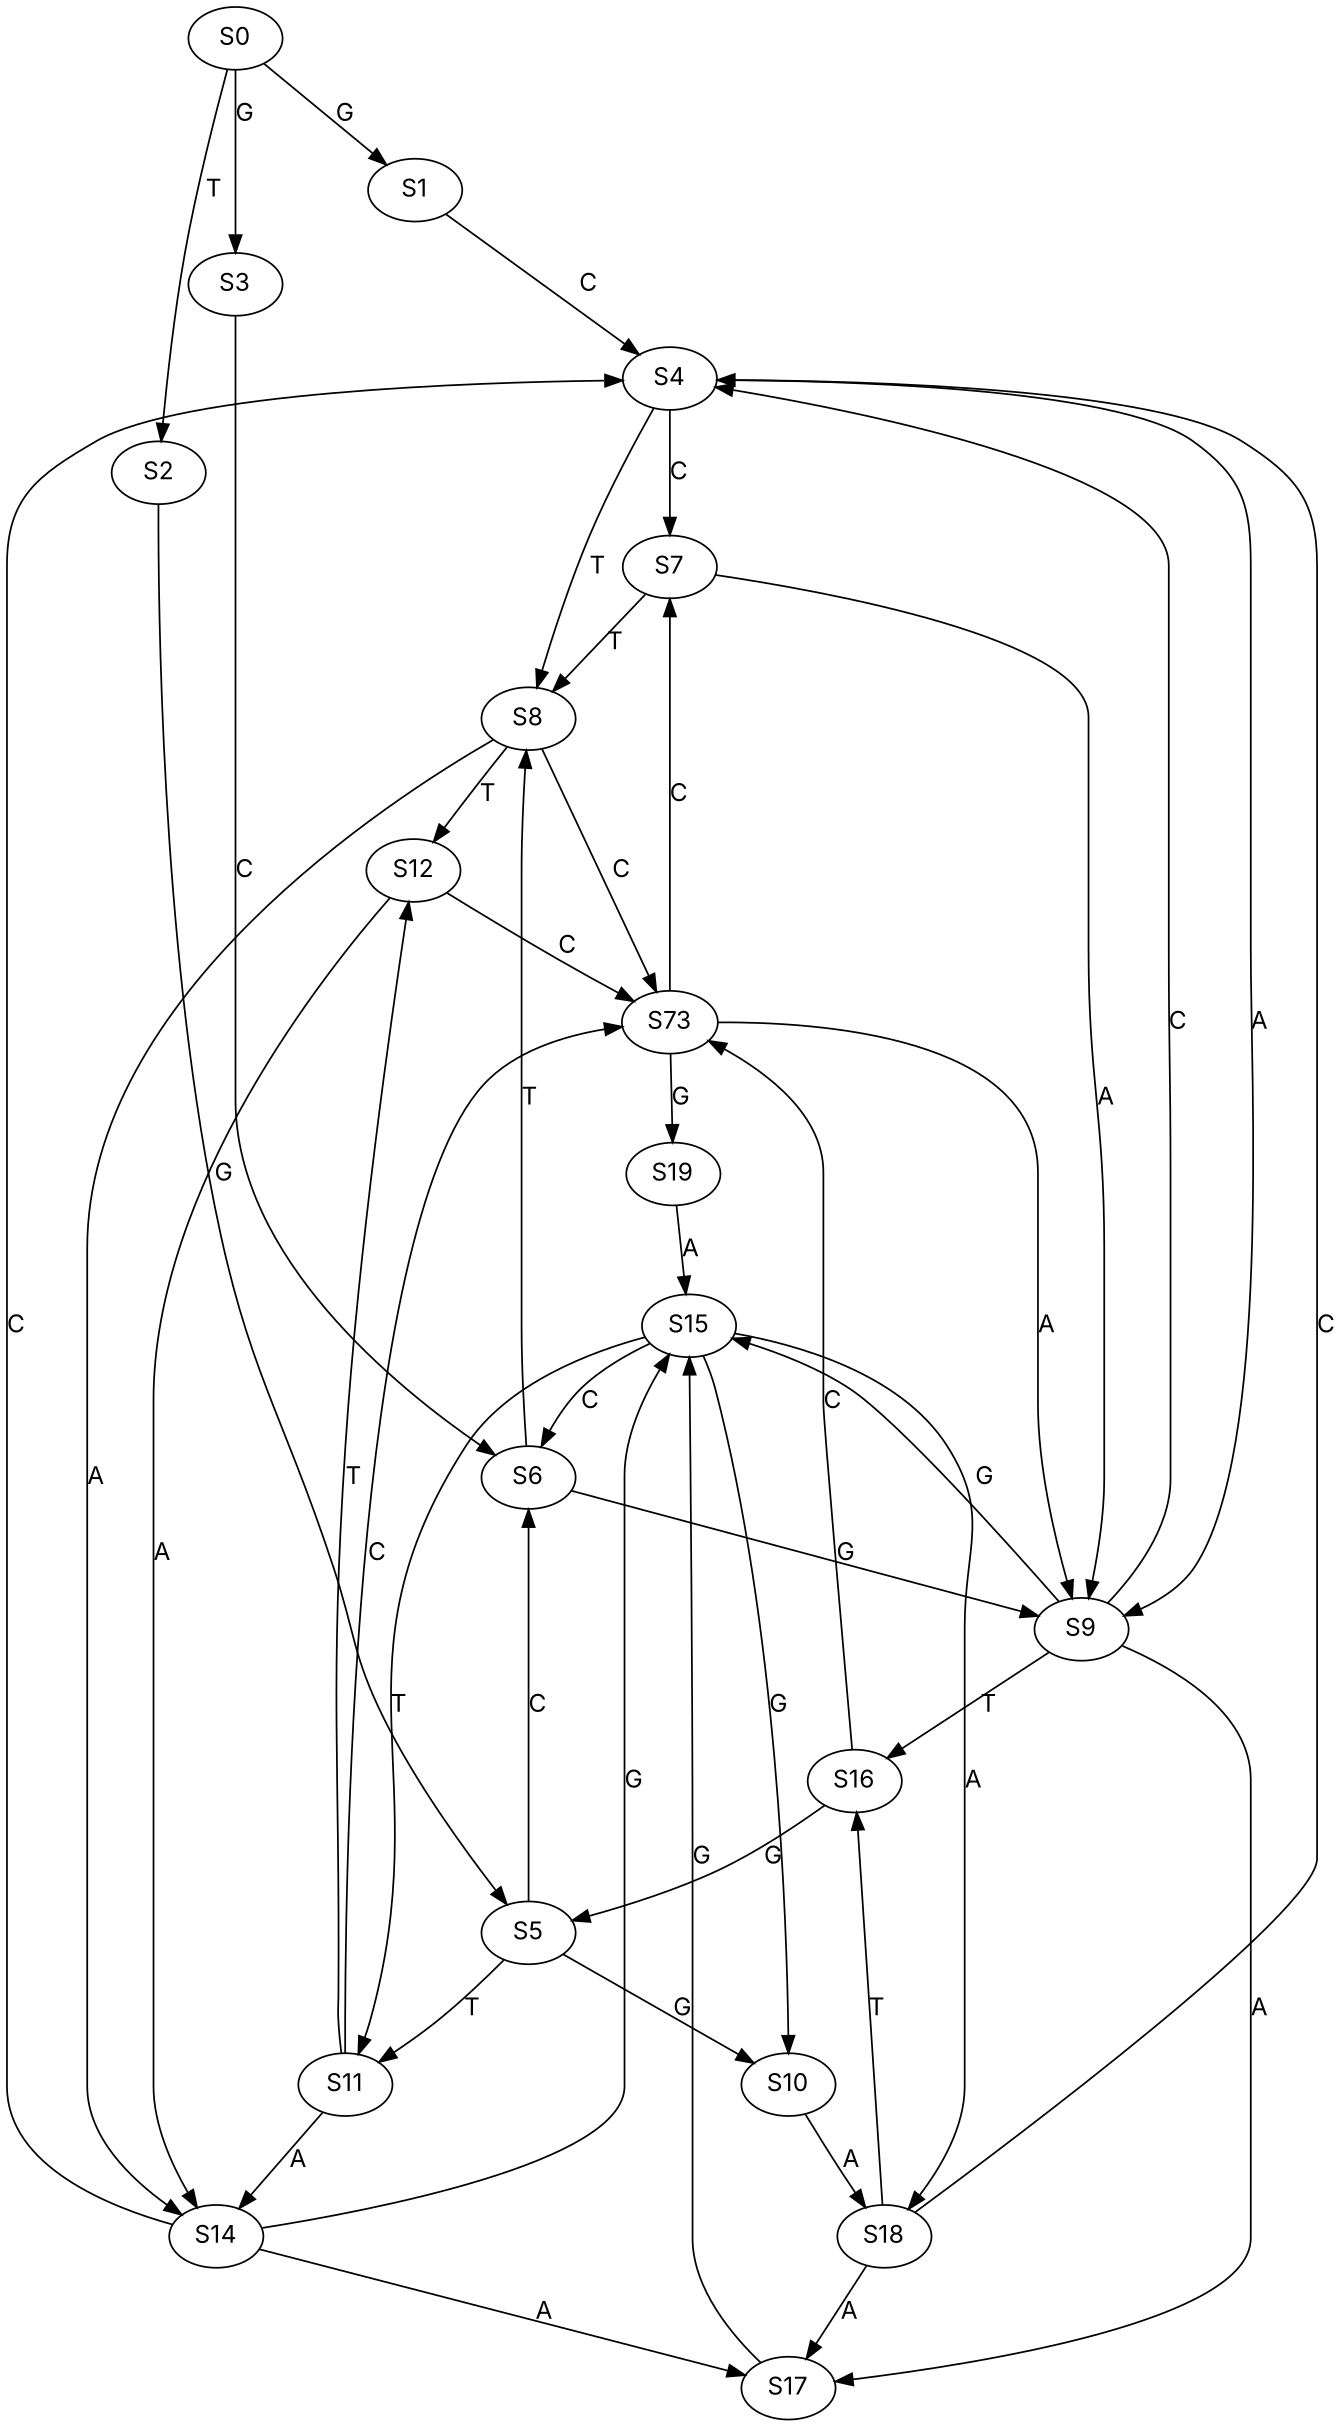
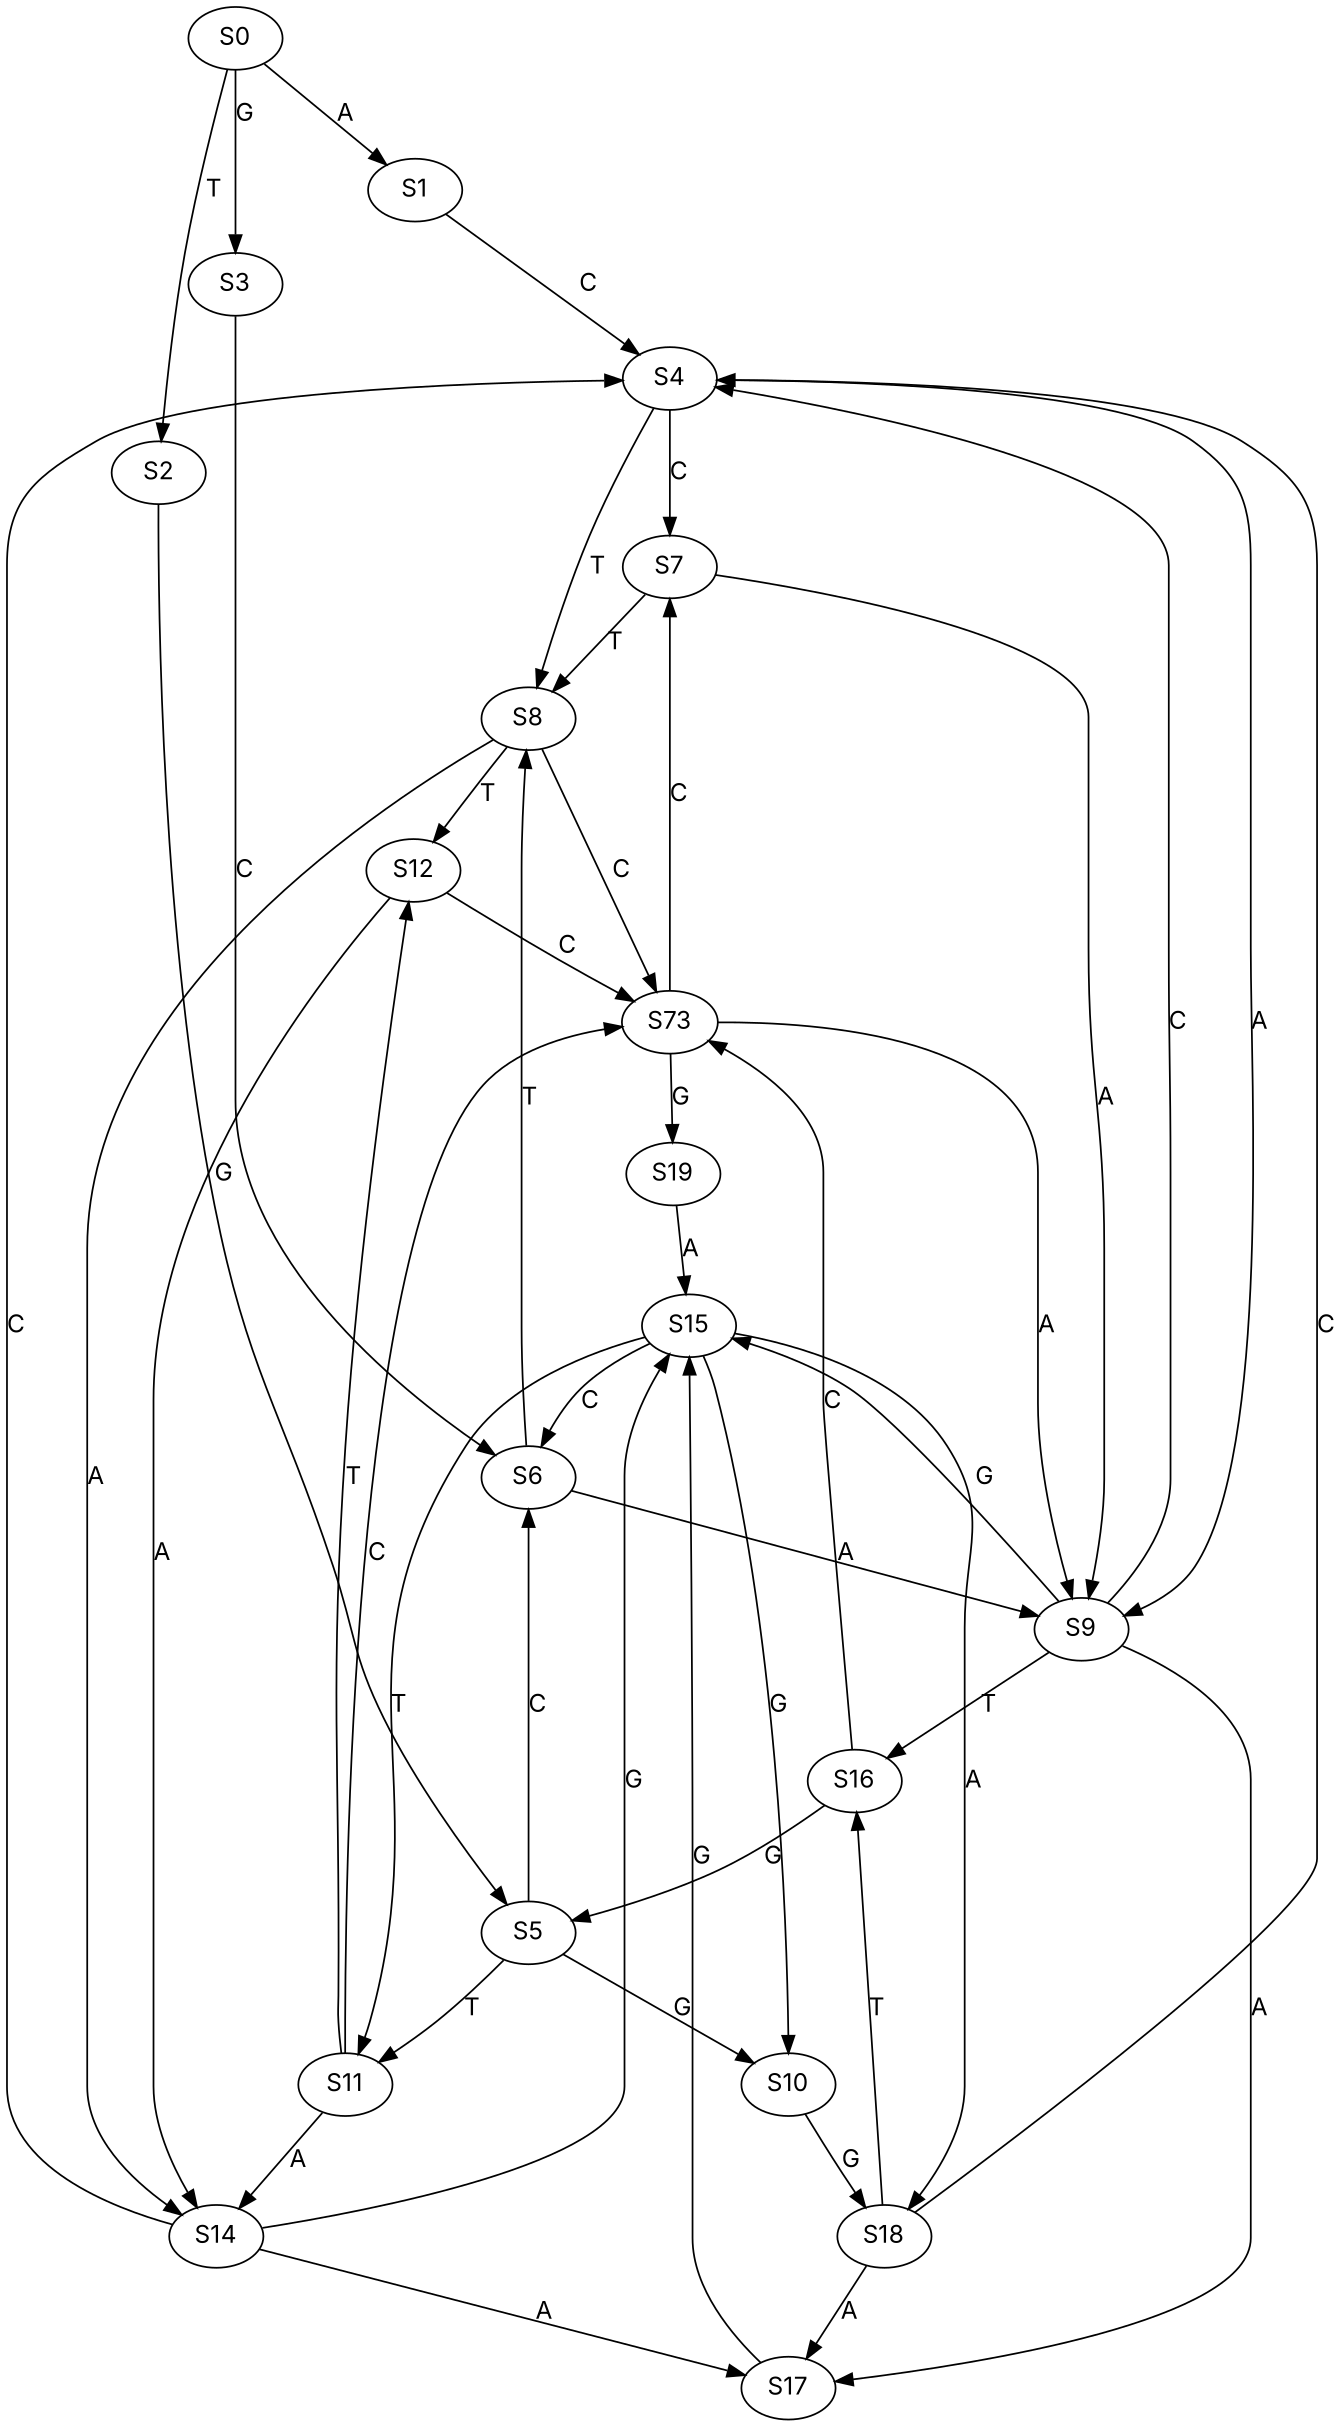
edge "S0" -> "S1": label "G" -> "A"
edge "S6" -> "S9": label "G" -> "A"
edge "S10" -> "S18": label "A" -> "G"
